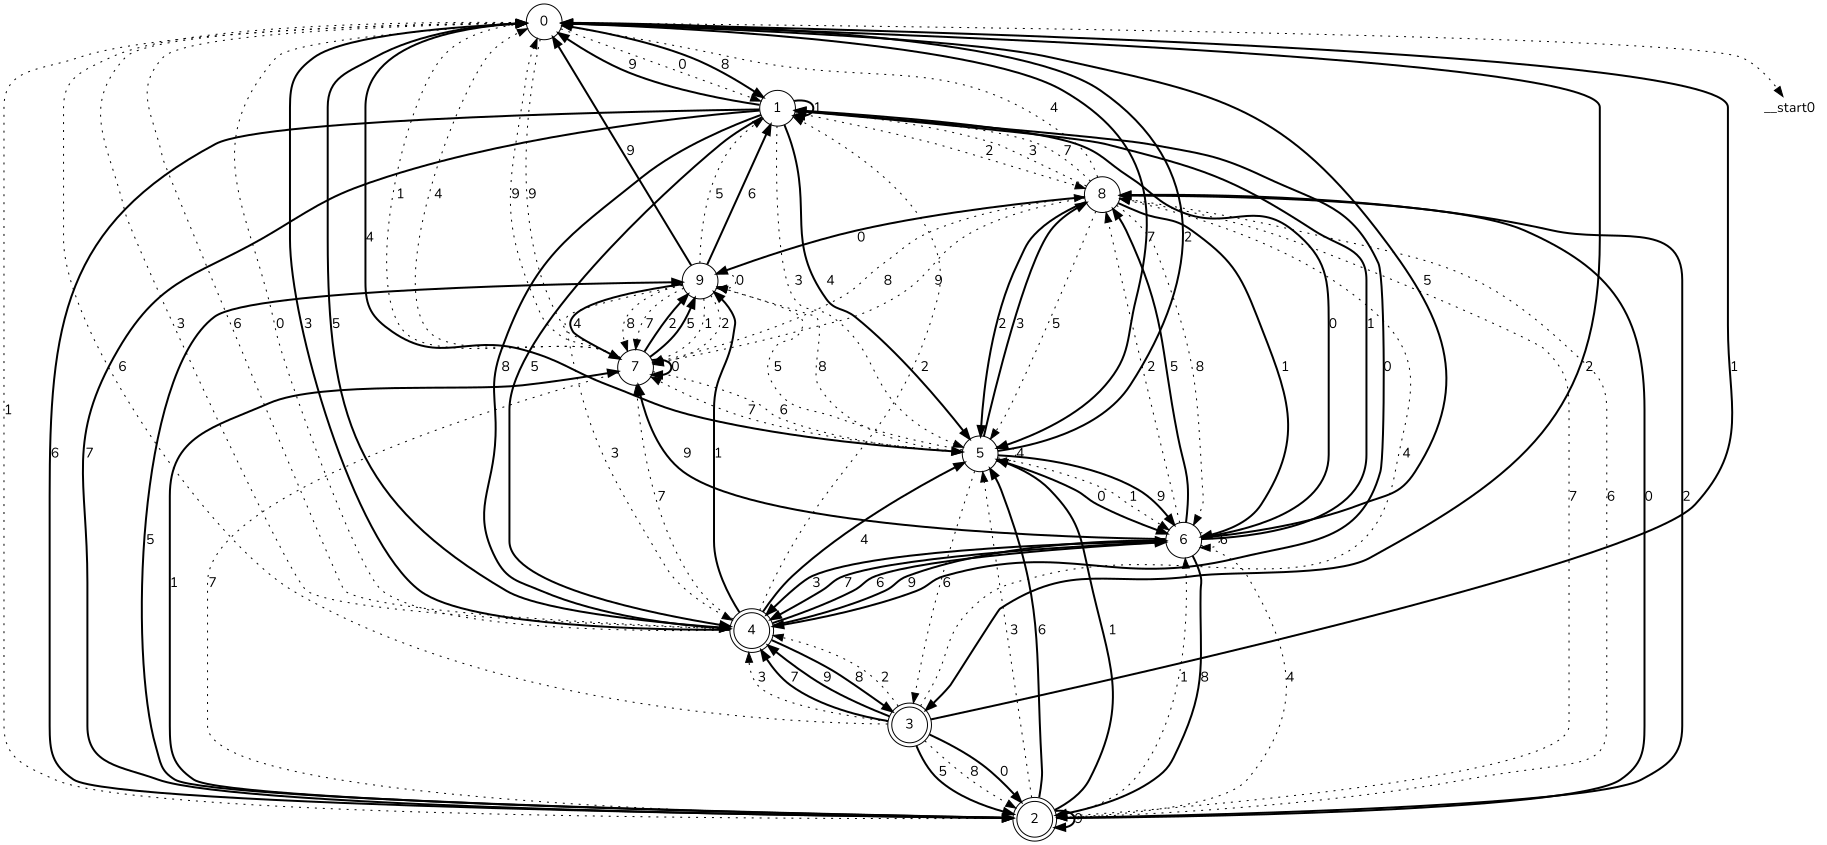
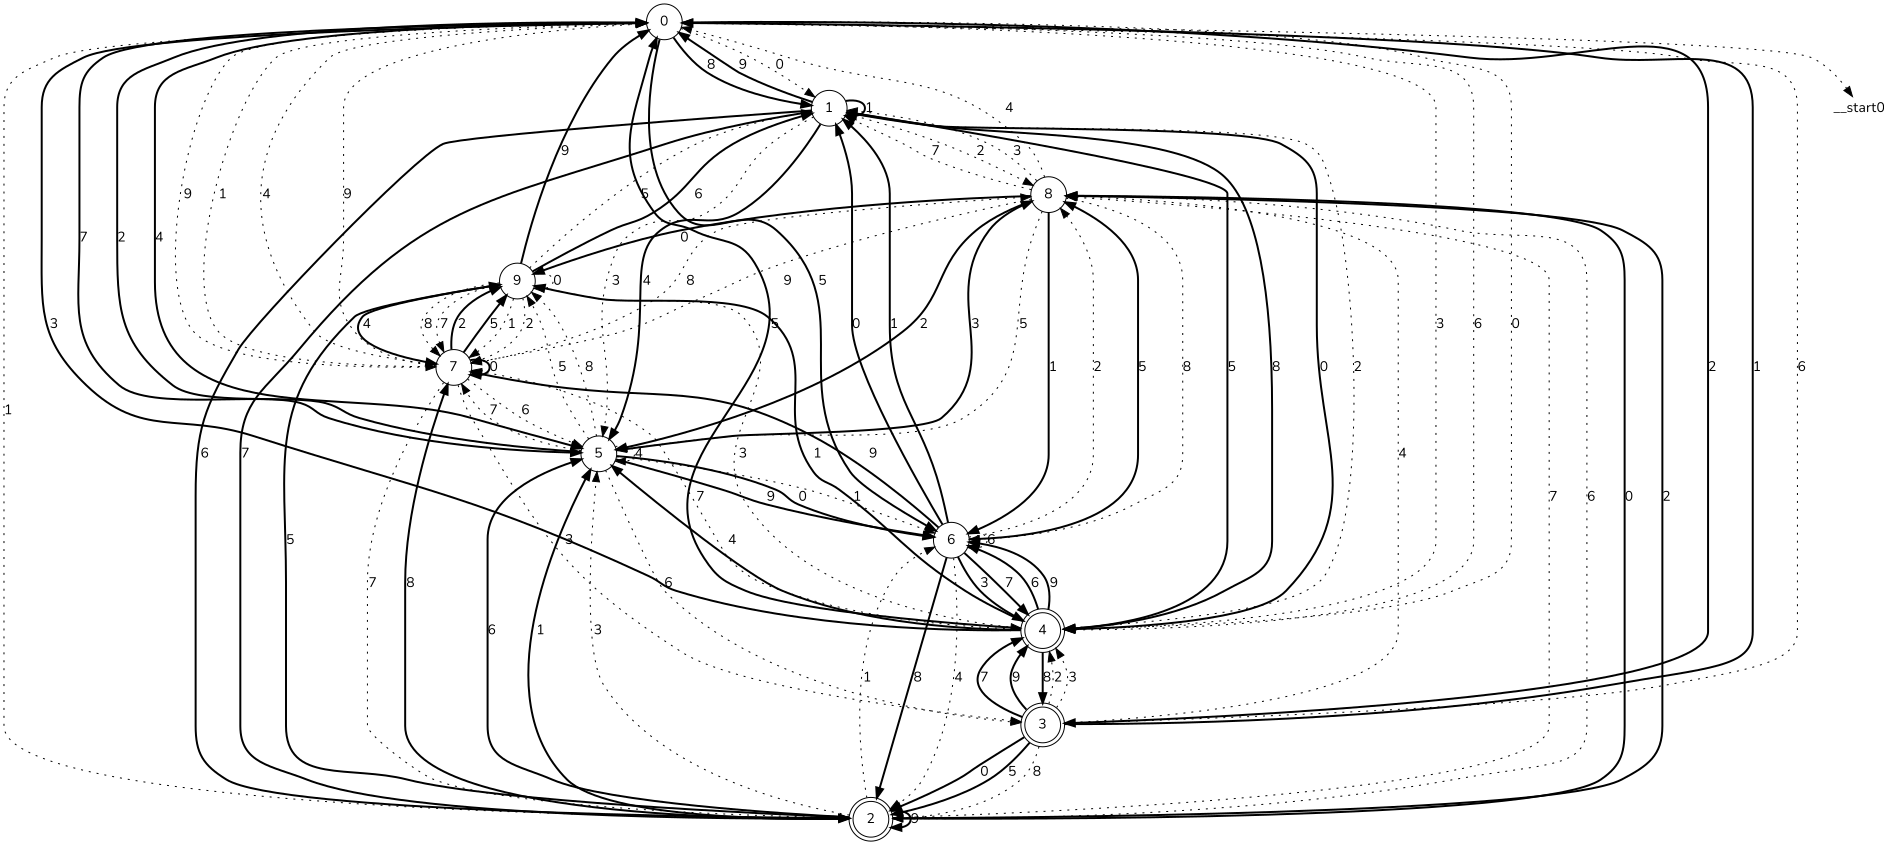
edge "6" -> "0": reversed
edge "2" -> "7": label "1" -> "8"
edge "7" -> "3": added, label "3"
